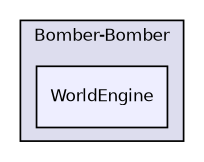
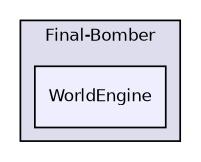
cluster "Bomber-Bomber": label "Bomber-Bomber" -> "Final-Bomber"
